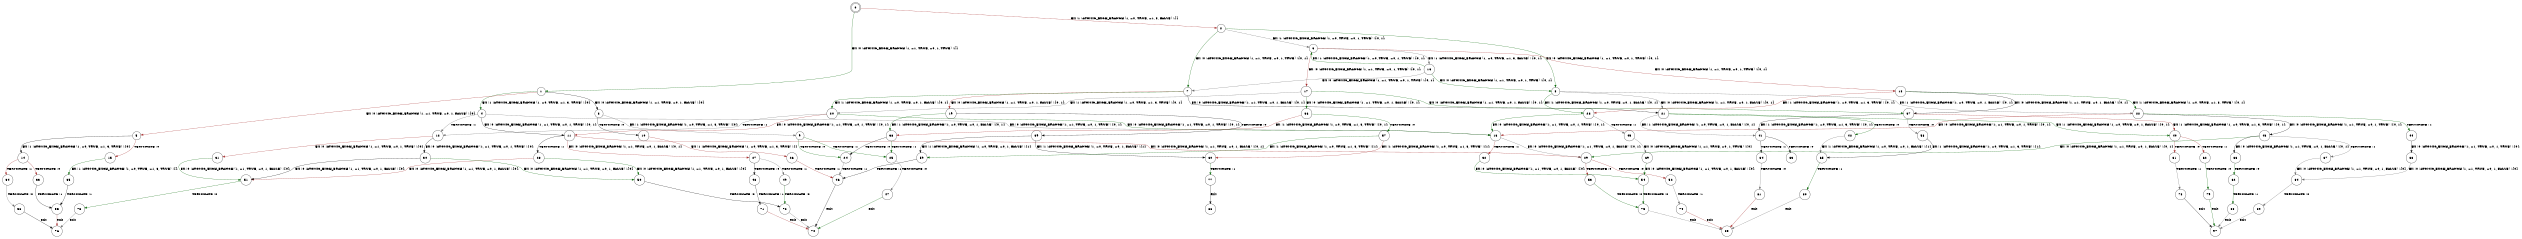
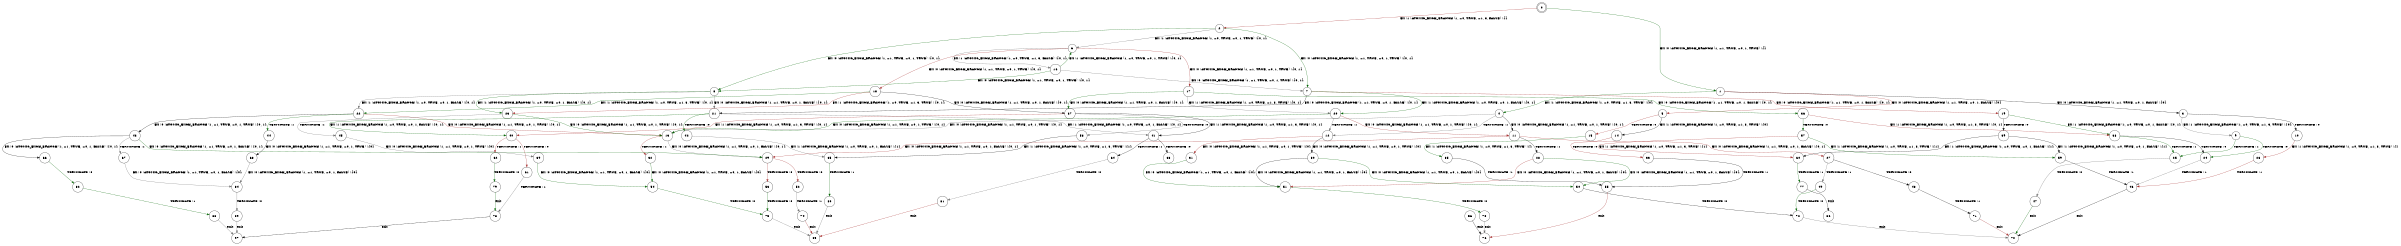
node "34": removed
edge "79" -> "97": now "79" -> "78"
